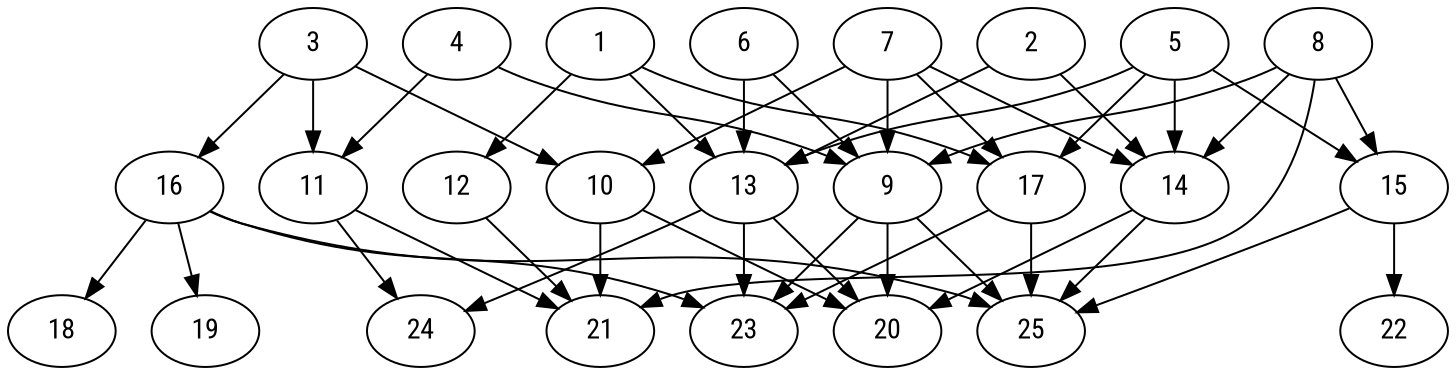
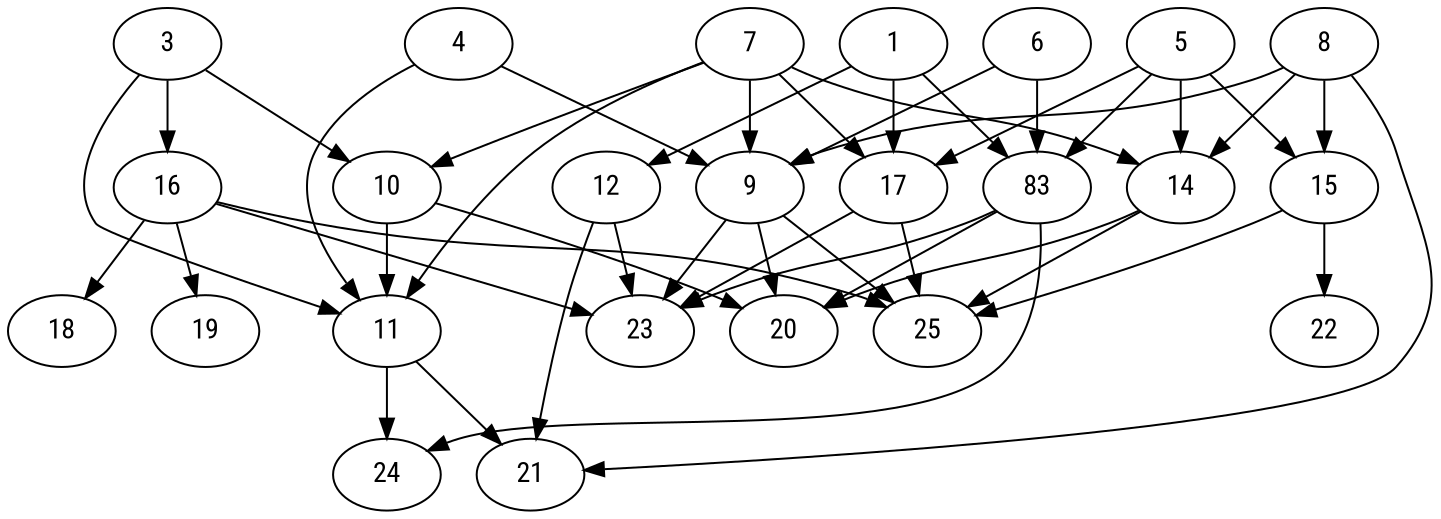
node "2": removed
edge "7" -> "11": added
node "13": label "13" -> "83"
edge "12" -> "23": added
edge "10" -> "21": now "10" -> "11"
